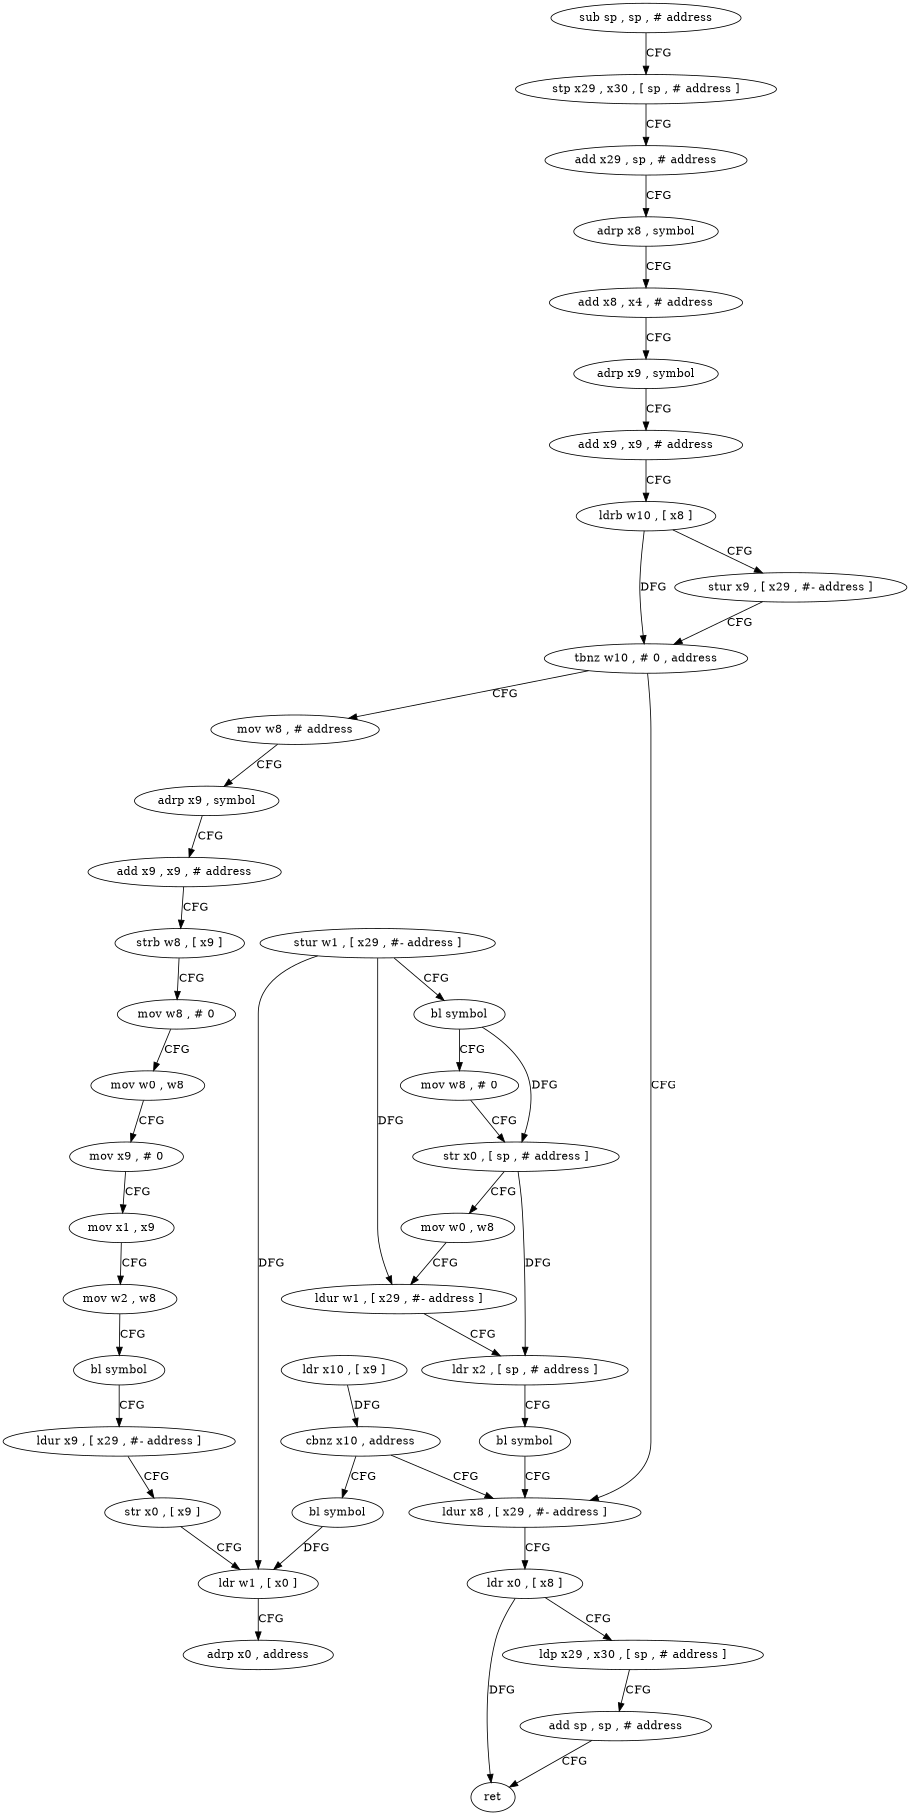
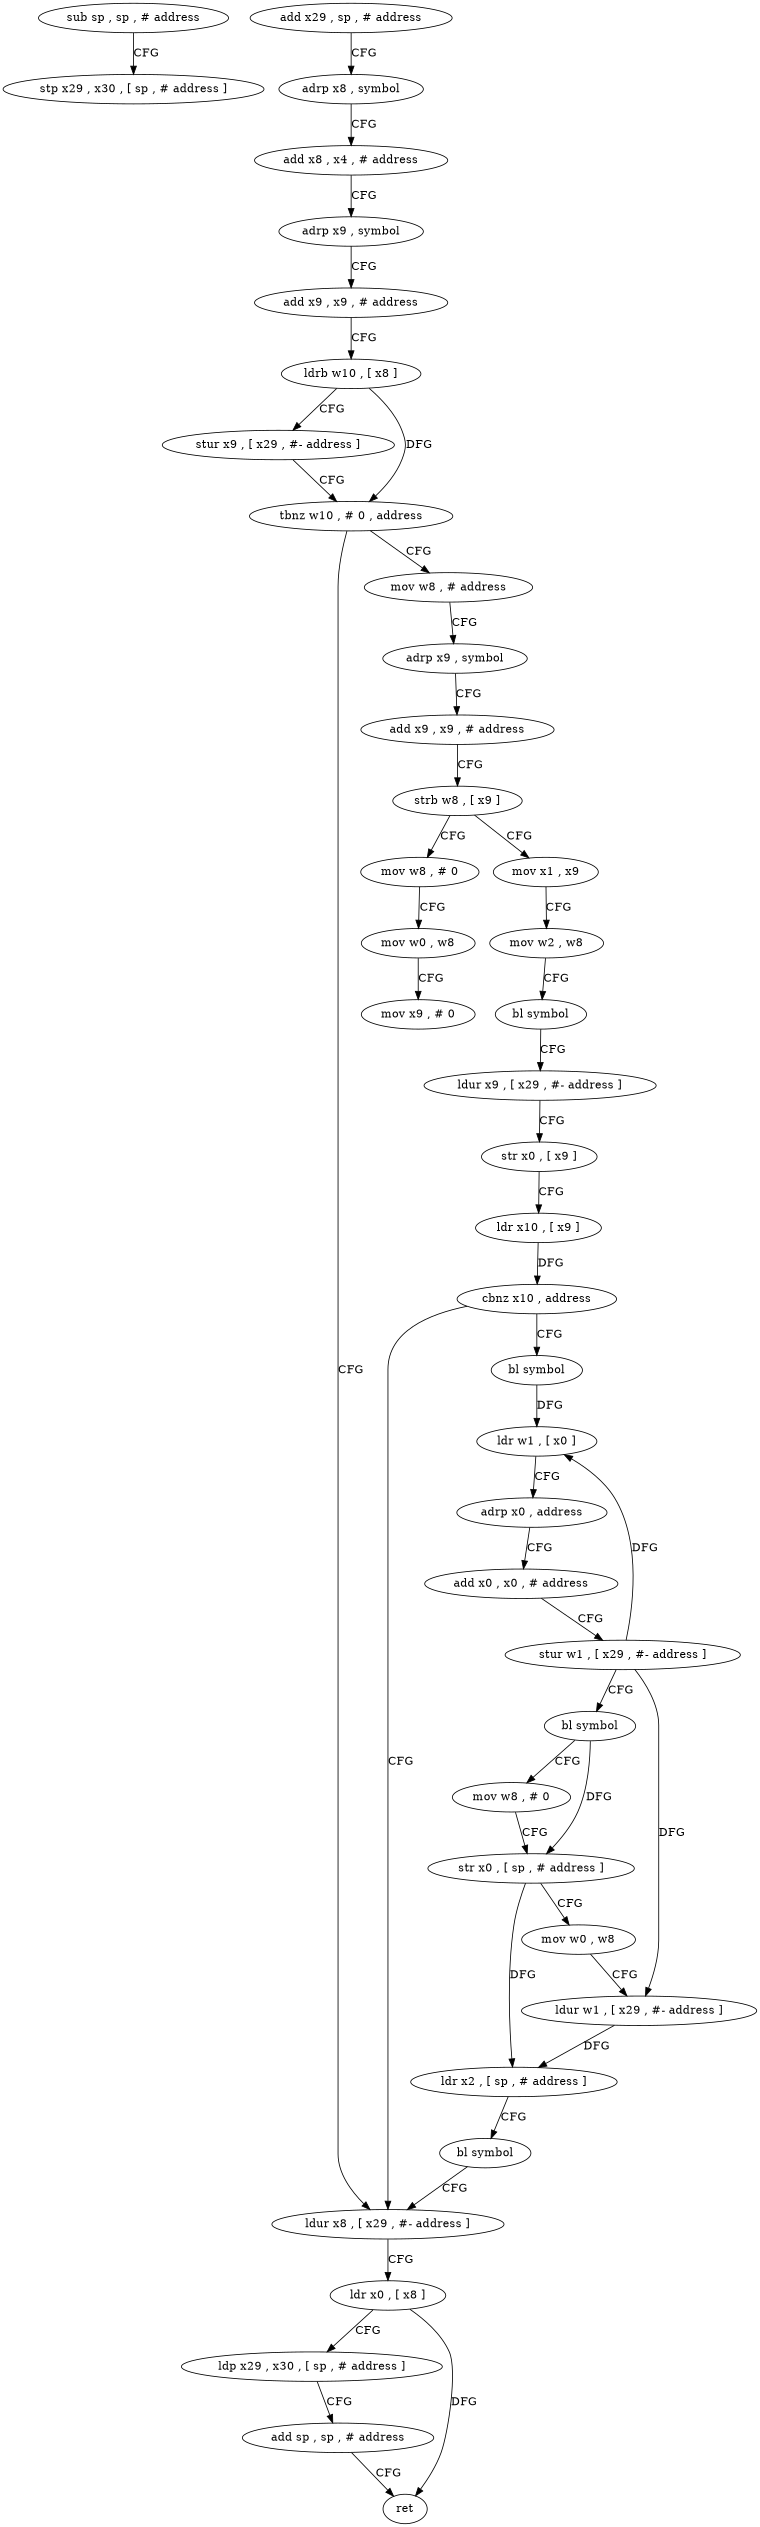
edge "stp x29 , x30 , [ sp , # address ]" -> "add x29 , sp , # address": removed, label "CFG"
edge "mov x9 , # 0" -> "mov x1 , x9": now "strb w8 , [ x9 ]" -> "mov x1 , x9"
edge "ldur w1 , [ x29 , #- address ]" -> "ldr x2 , [ sp , # address ]": label "CFG" -> "DFG"
edge "str x0 , [ x9 ]" -> "ldr w1 , [ x0 ]": now "str x0 , [ x9 ]" -> "ldr x10 , [ x9 ]"
node "add x0 , x0 , # address": added
